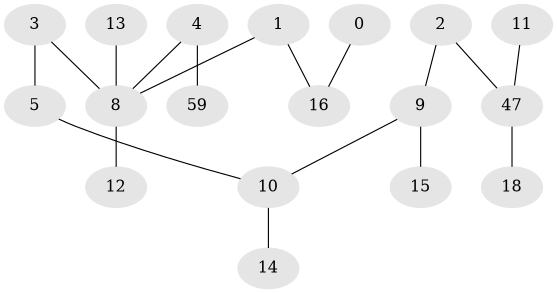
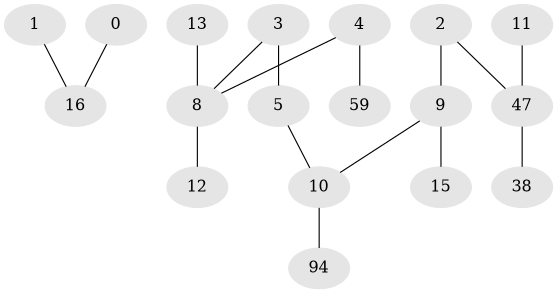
edge "1" -- "8": removed
node "18": label "18" -> "38"
node "14": label "14" -> "94"
